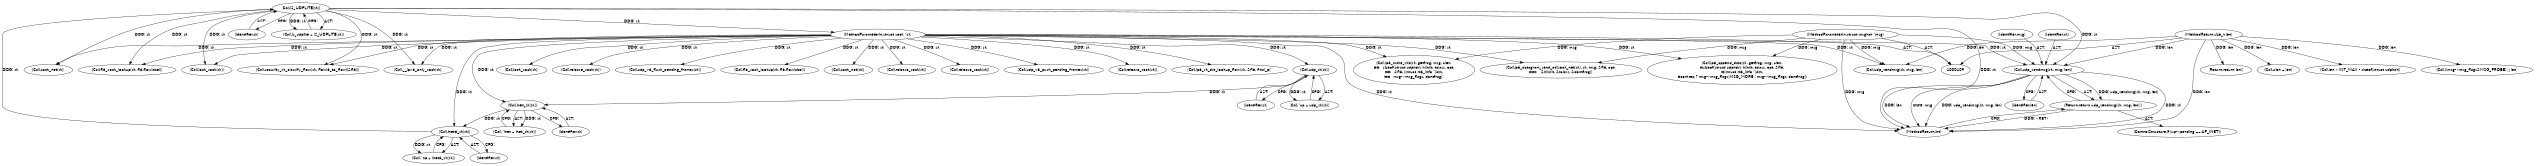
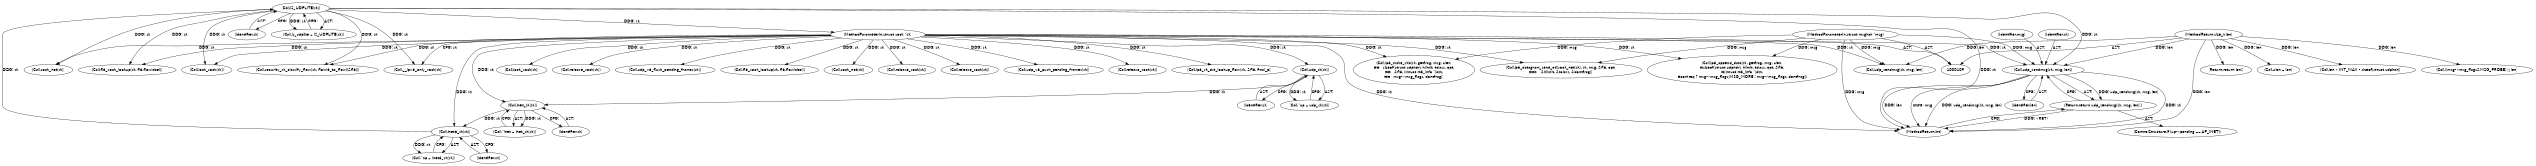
edge "(MethodParameterIn,struct sock *sk)" -> "(Call,__ipv6_only_sock(sk))": label "DDG: sk" -> "CFG: sk"
